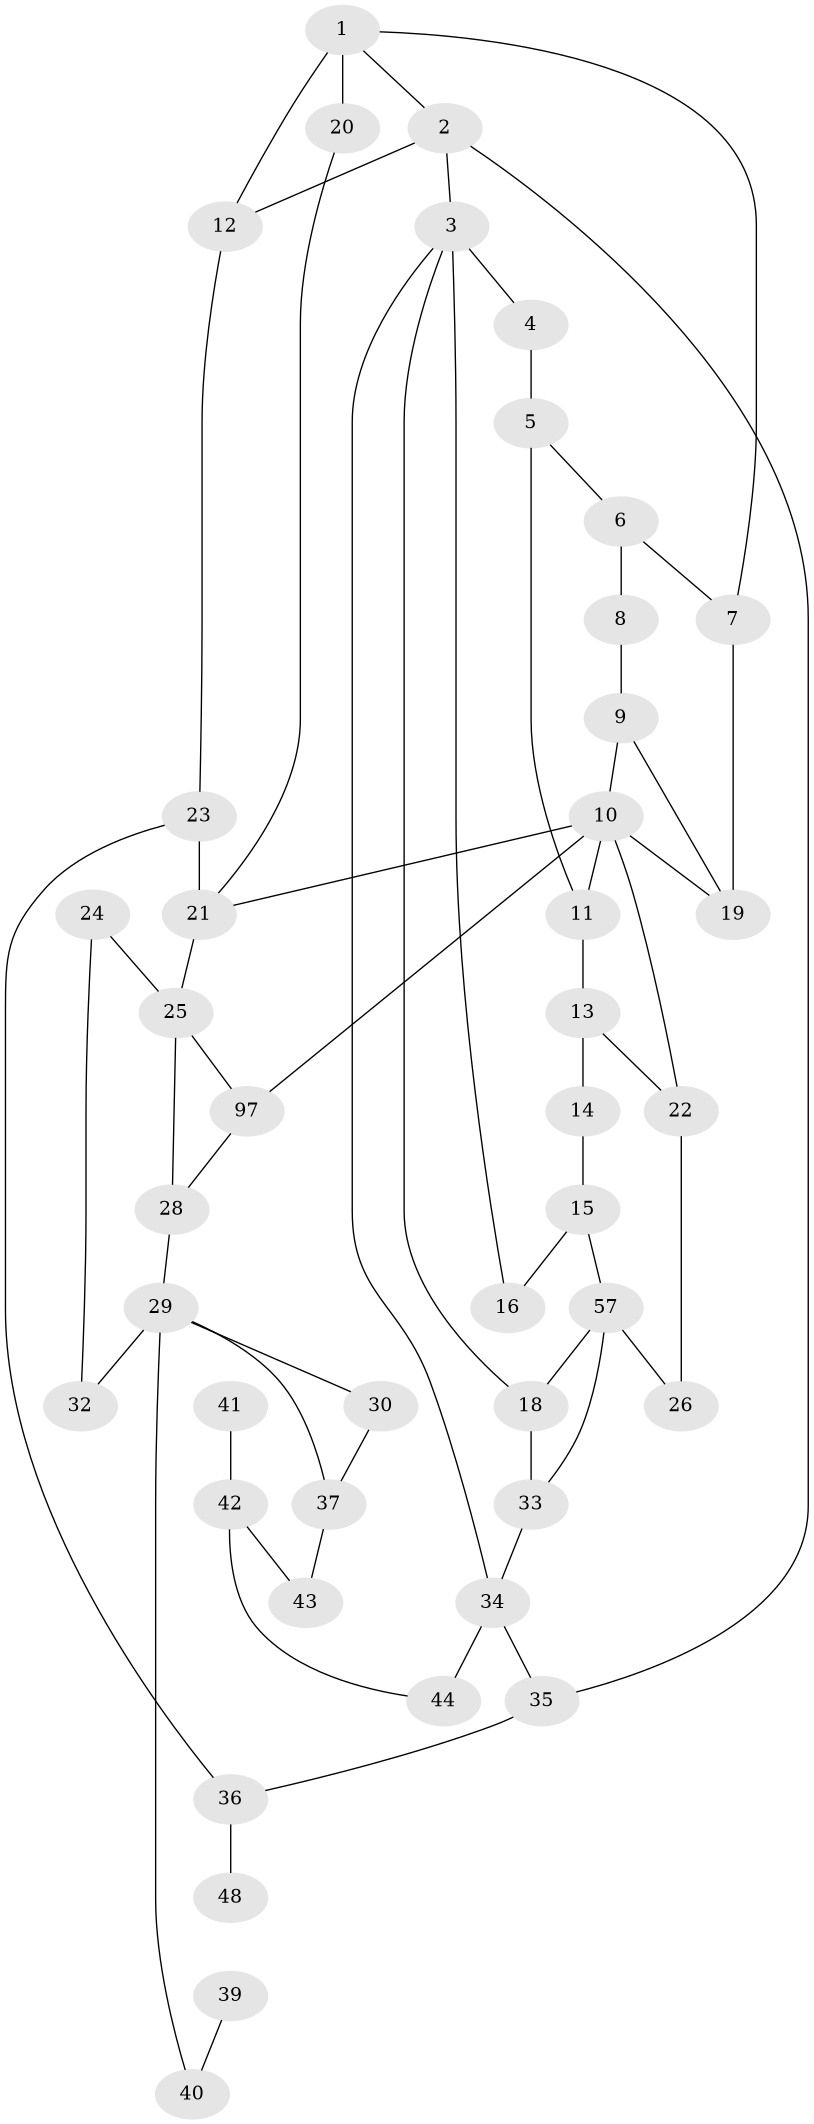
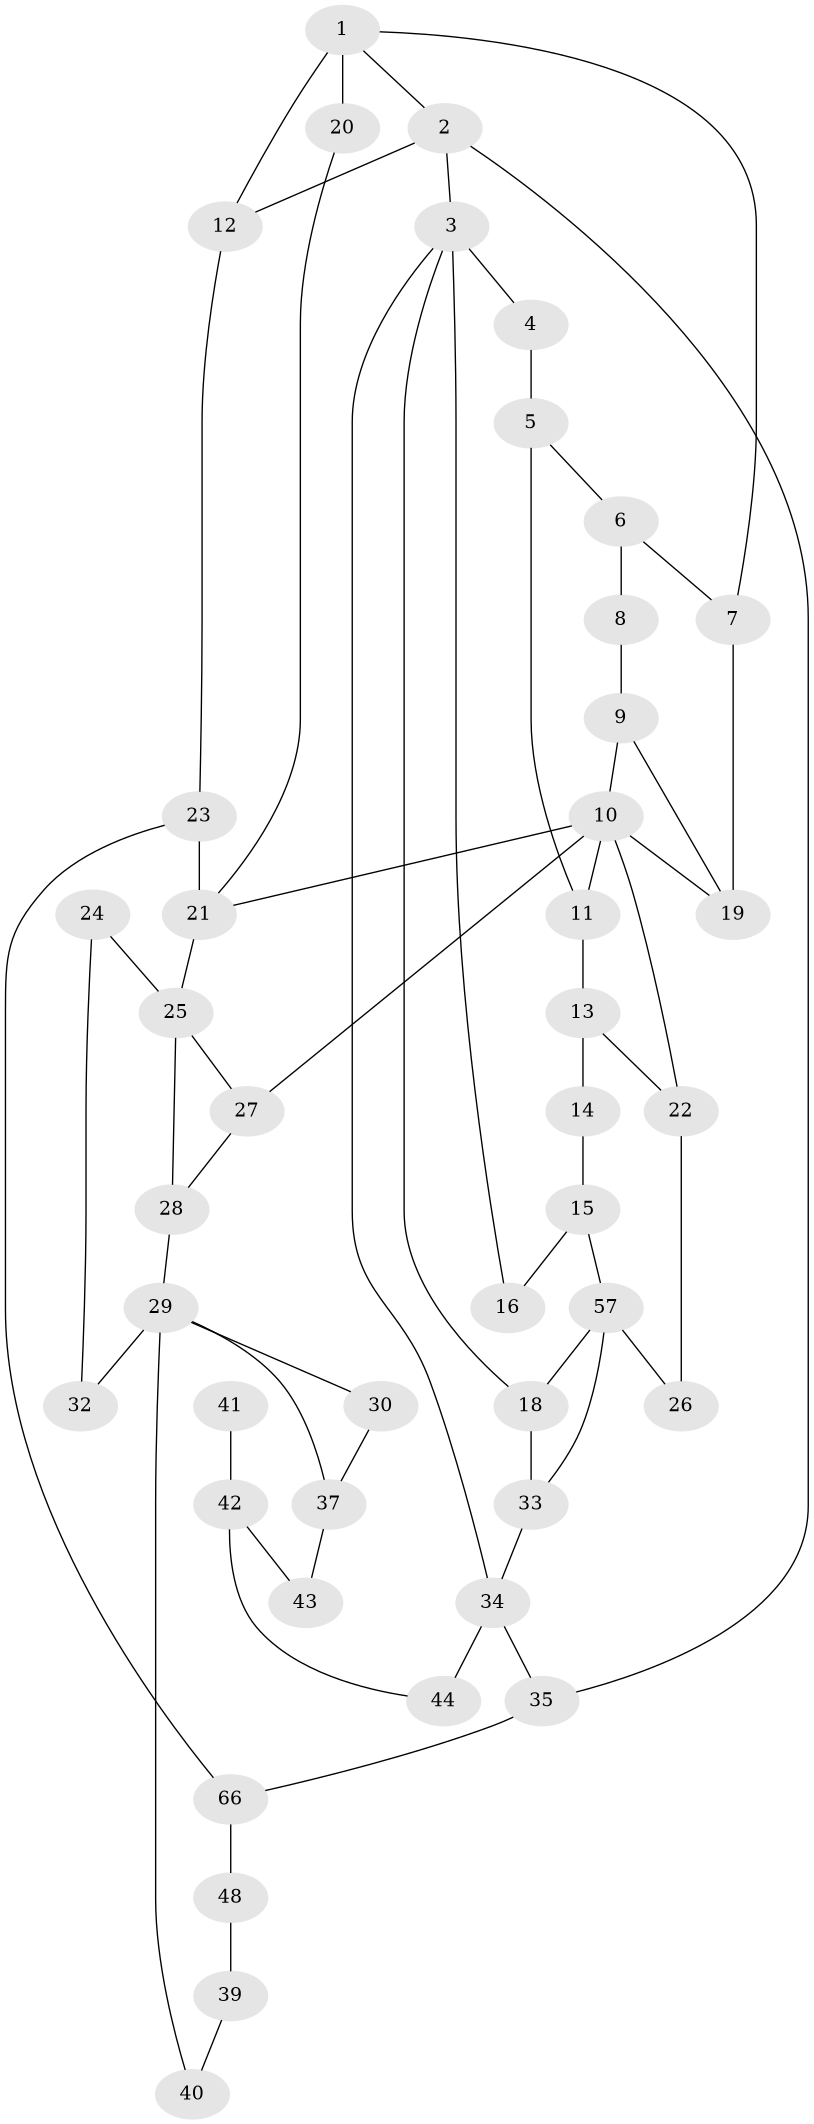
node "97": label "97" -> "27"
node "36": label "36" -> "66"
edge "48" -- "39": added
